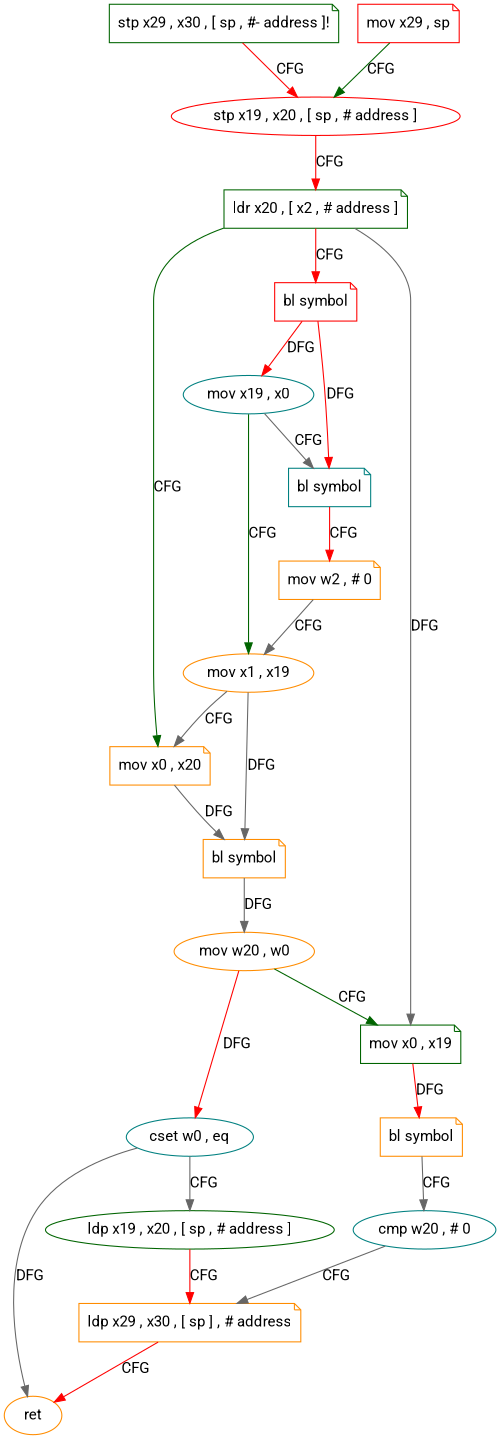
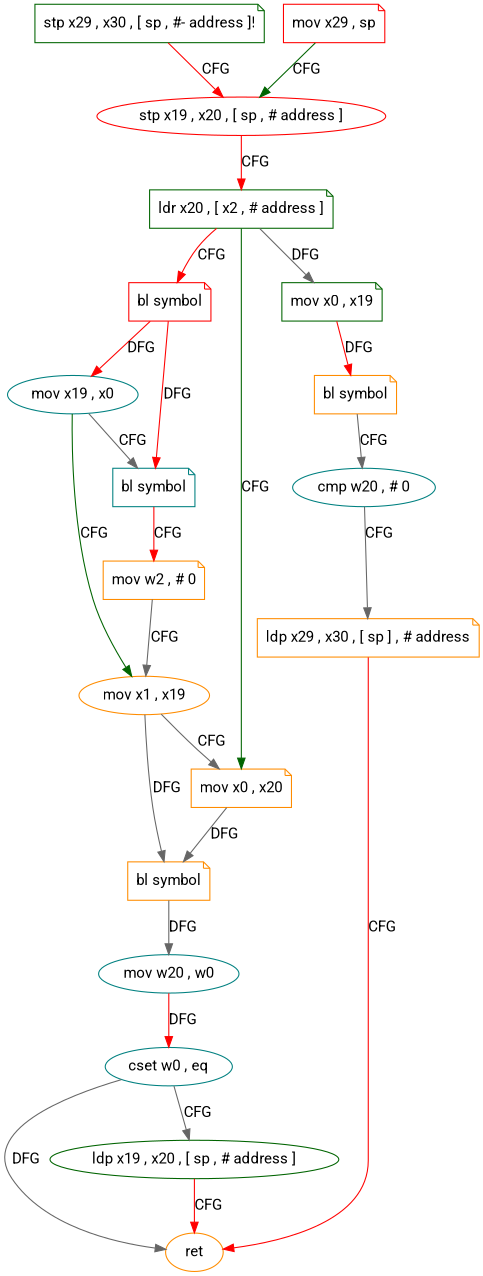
node "mov w20 , w0": color darkorange -> teal
edge "mov w20 , w0" -> "mov x0 , x19": removed, label "CFG"
edge "ldp x19 , x20 , [ sp , # address ]" -> "ldp x29 , x30 , [ sp ] , # address": now "ldp x19 , x20 , [ sp , # address ]" -> "ret"
